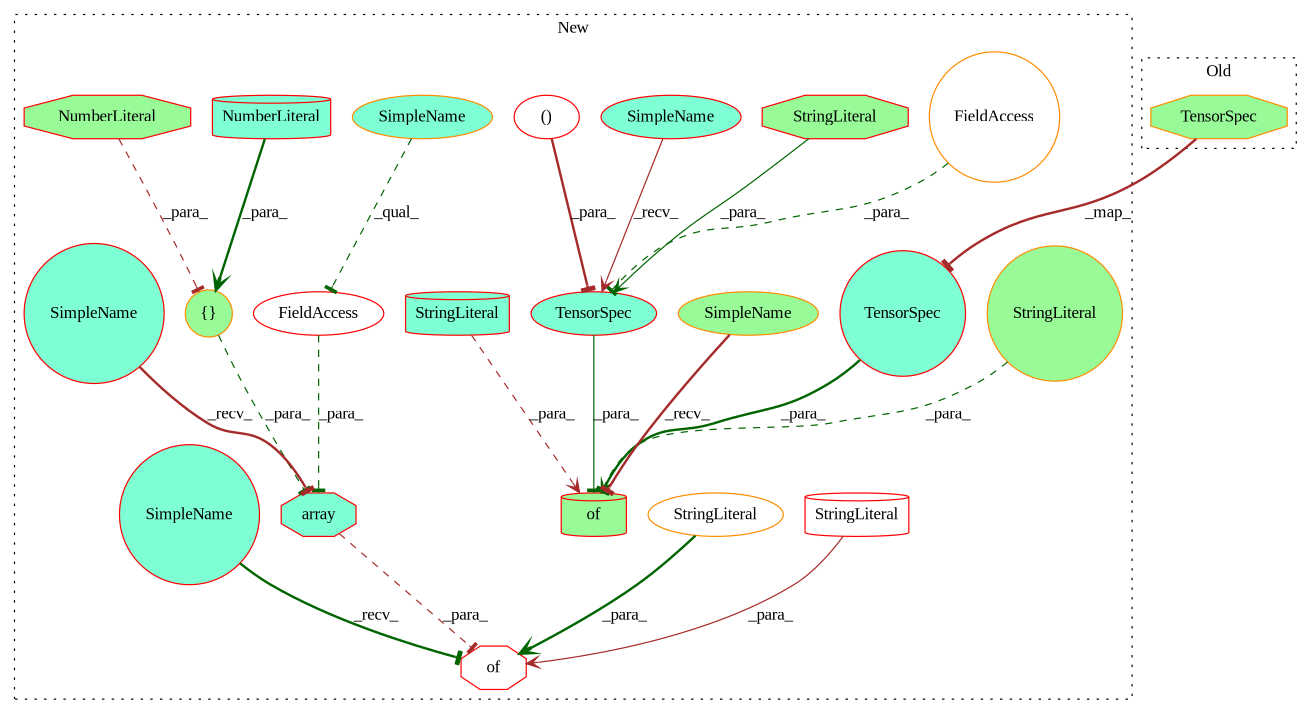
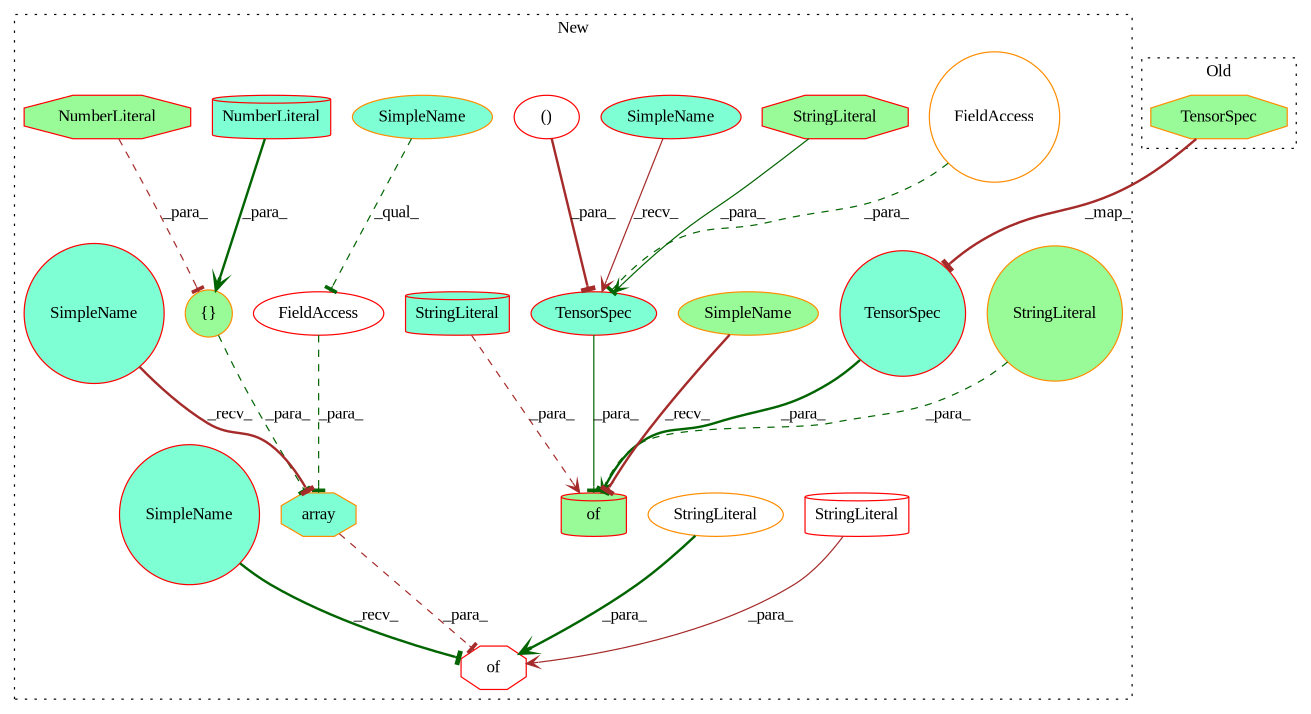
node "array": color red -> darkorange
